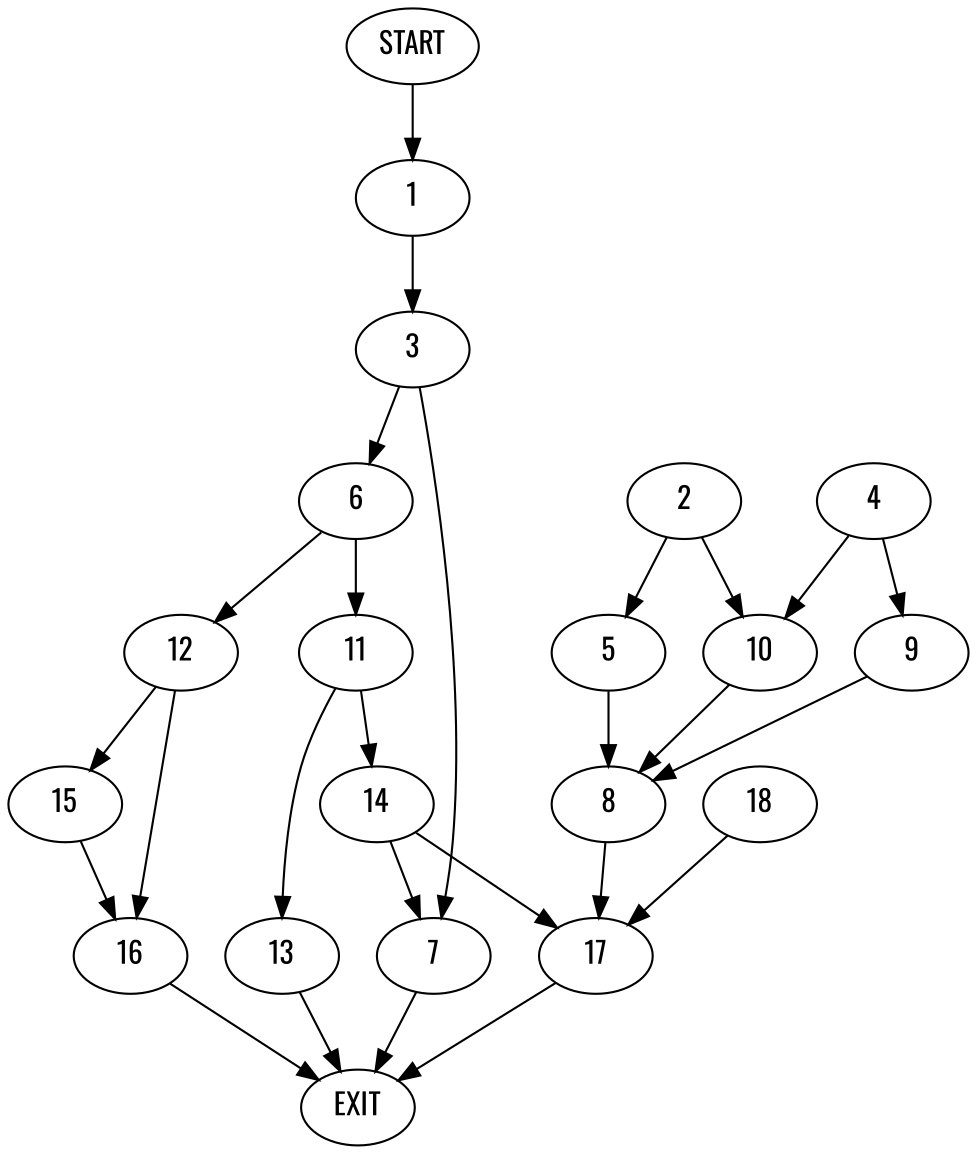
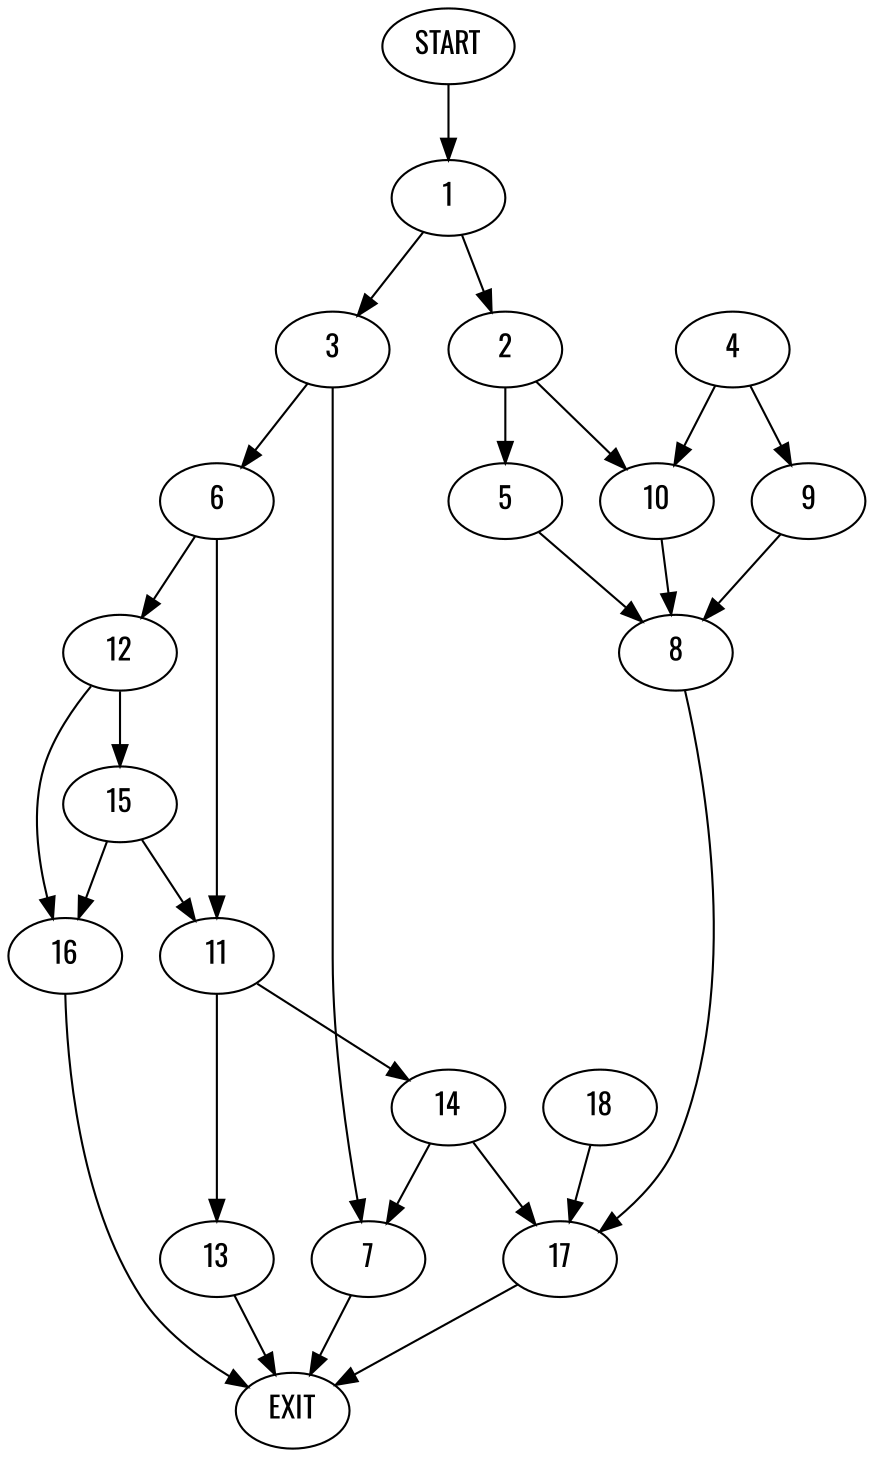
edge "1" -> "2": added
edge "15" -> "11": added
